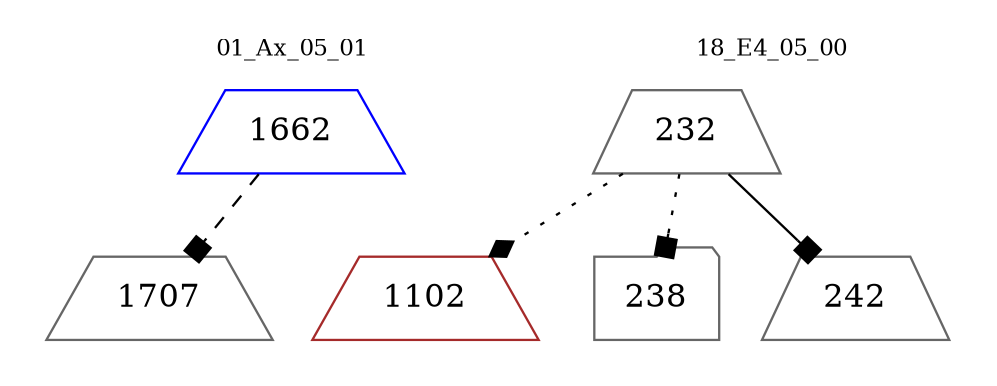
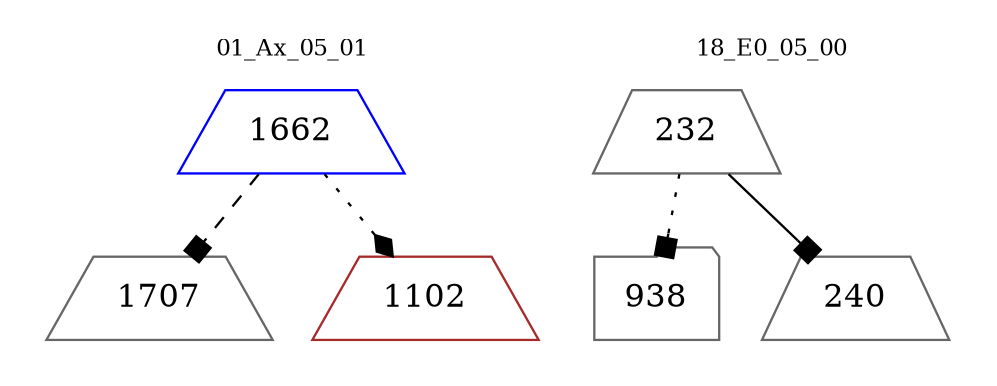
cluster "18_E4_05_00": label "18_E4_05_00" -> "18_E0_05_00"
edge "232" -> "1102": now "1662" -> "1102"
node "238": label "238" -> "938"
node "242": label "242" -> "240"
